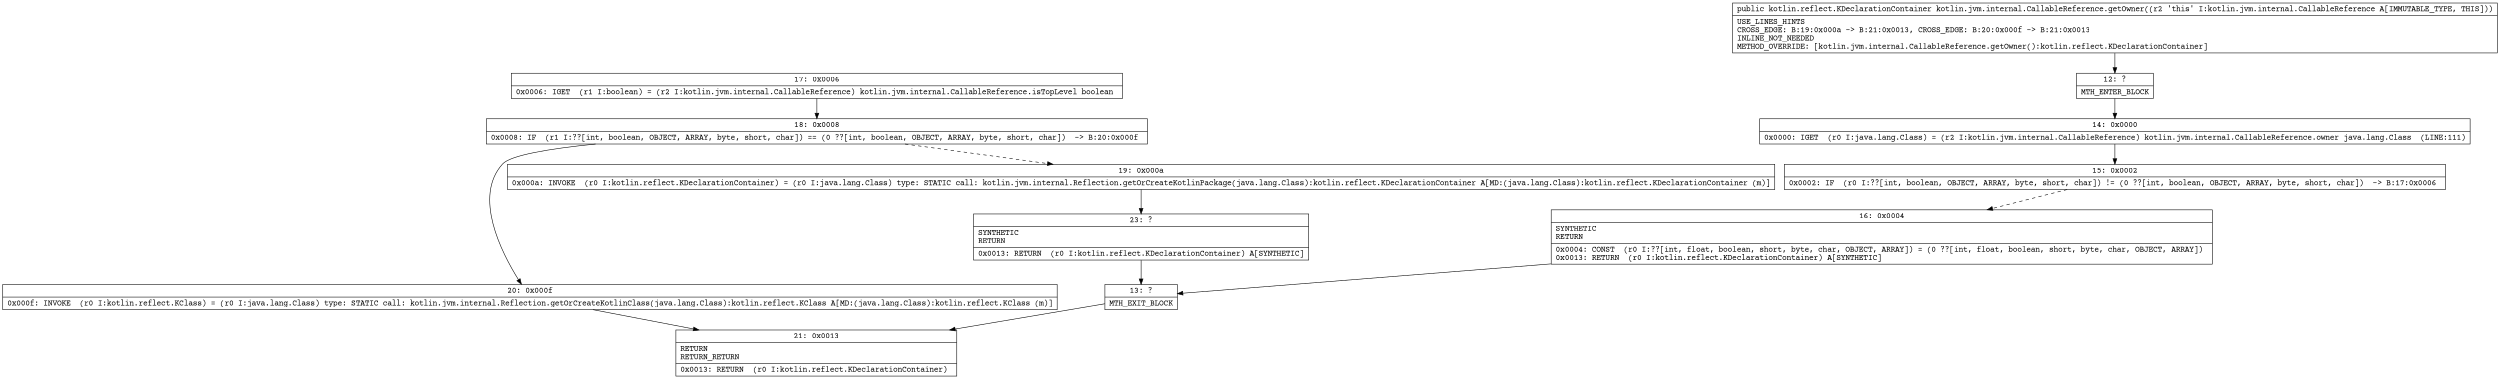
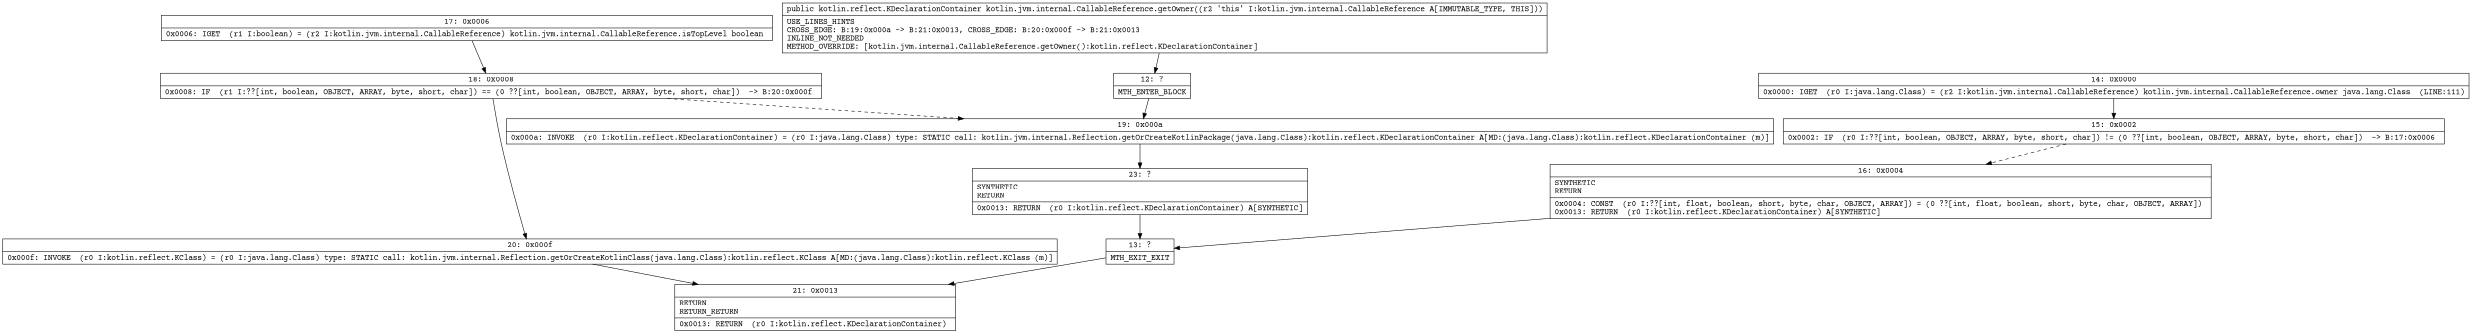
edge "12: ?" -> "14: 0x0000": now "12: ?" -> "19: 0x000a"
node "13: ?": text "MTH_EXIT_BLOCK" -> "MTH_EXIT_EXIT"
